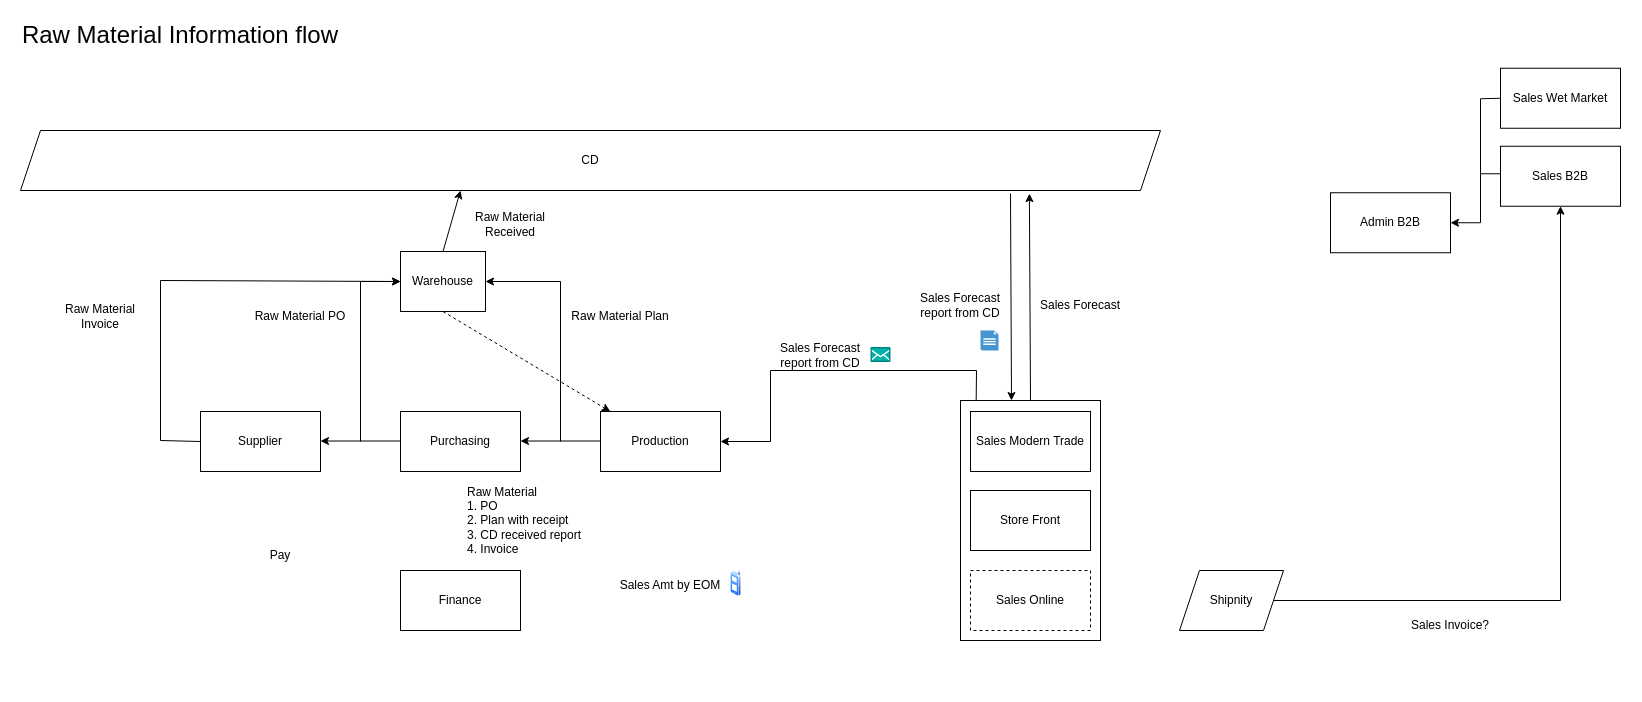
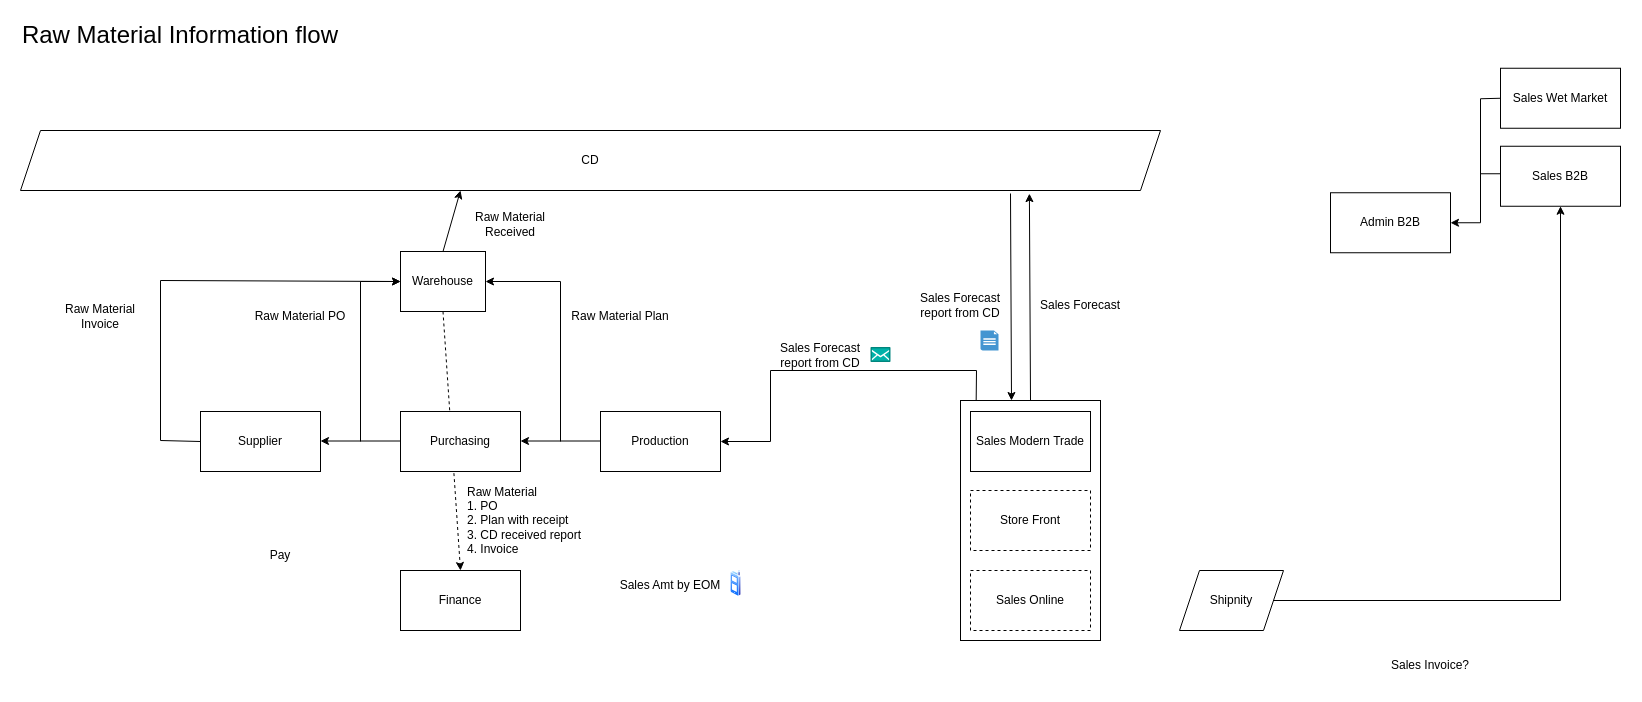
edge "Warehouse" -> "Production": now "Warehouse" -> "Finance"
node "Store Front": style solid -> dashed
node "Sales Invoice?": moved (1451, 626) -> (1431, 666)
